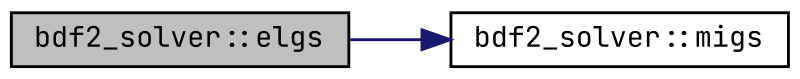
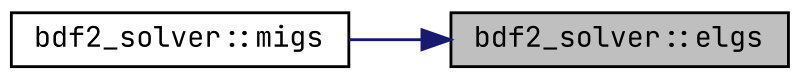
edge "bdf2_solver::elgs" -> "bdf2_solver::migs": reversed
